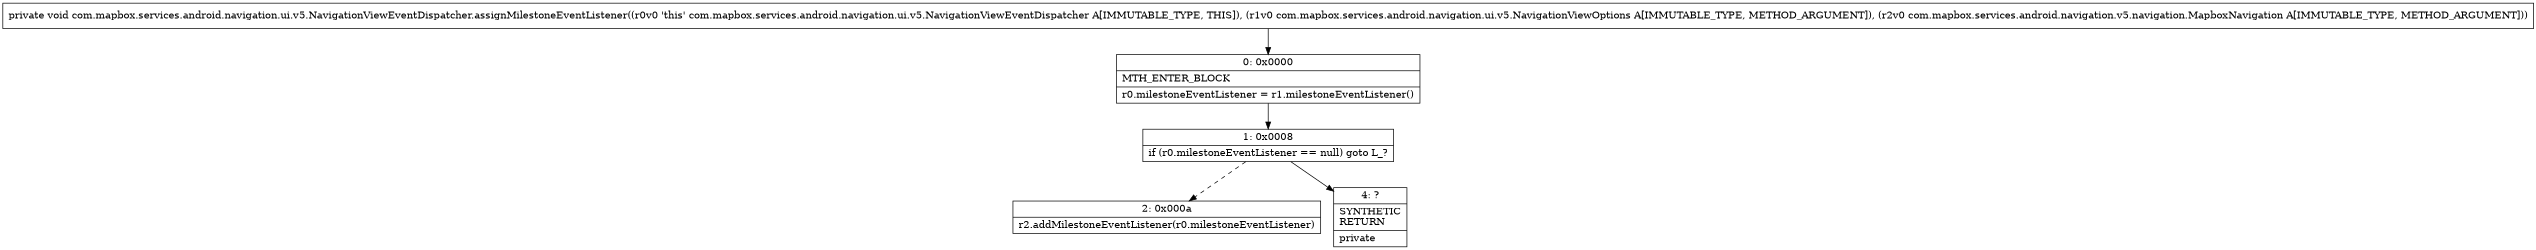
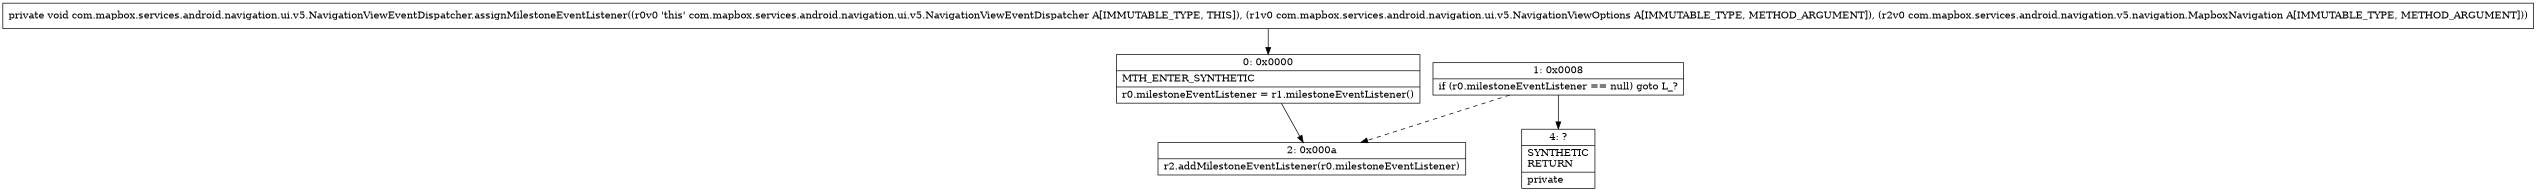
node "0: 0x0000": text "MTH_ENTER_BLOCK" -> "MTH_ENTER_SYNTHETIC"
edge "0: 0x0000" -> "1: 0x0008": now "0: 0x0000" -> "2: 0x000a"
